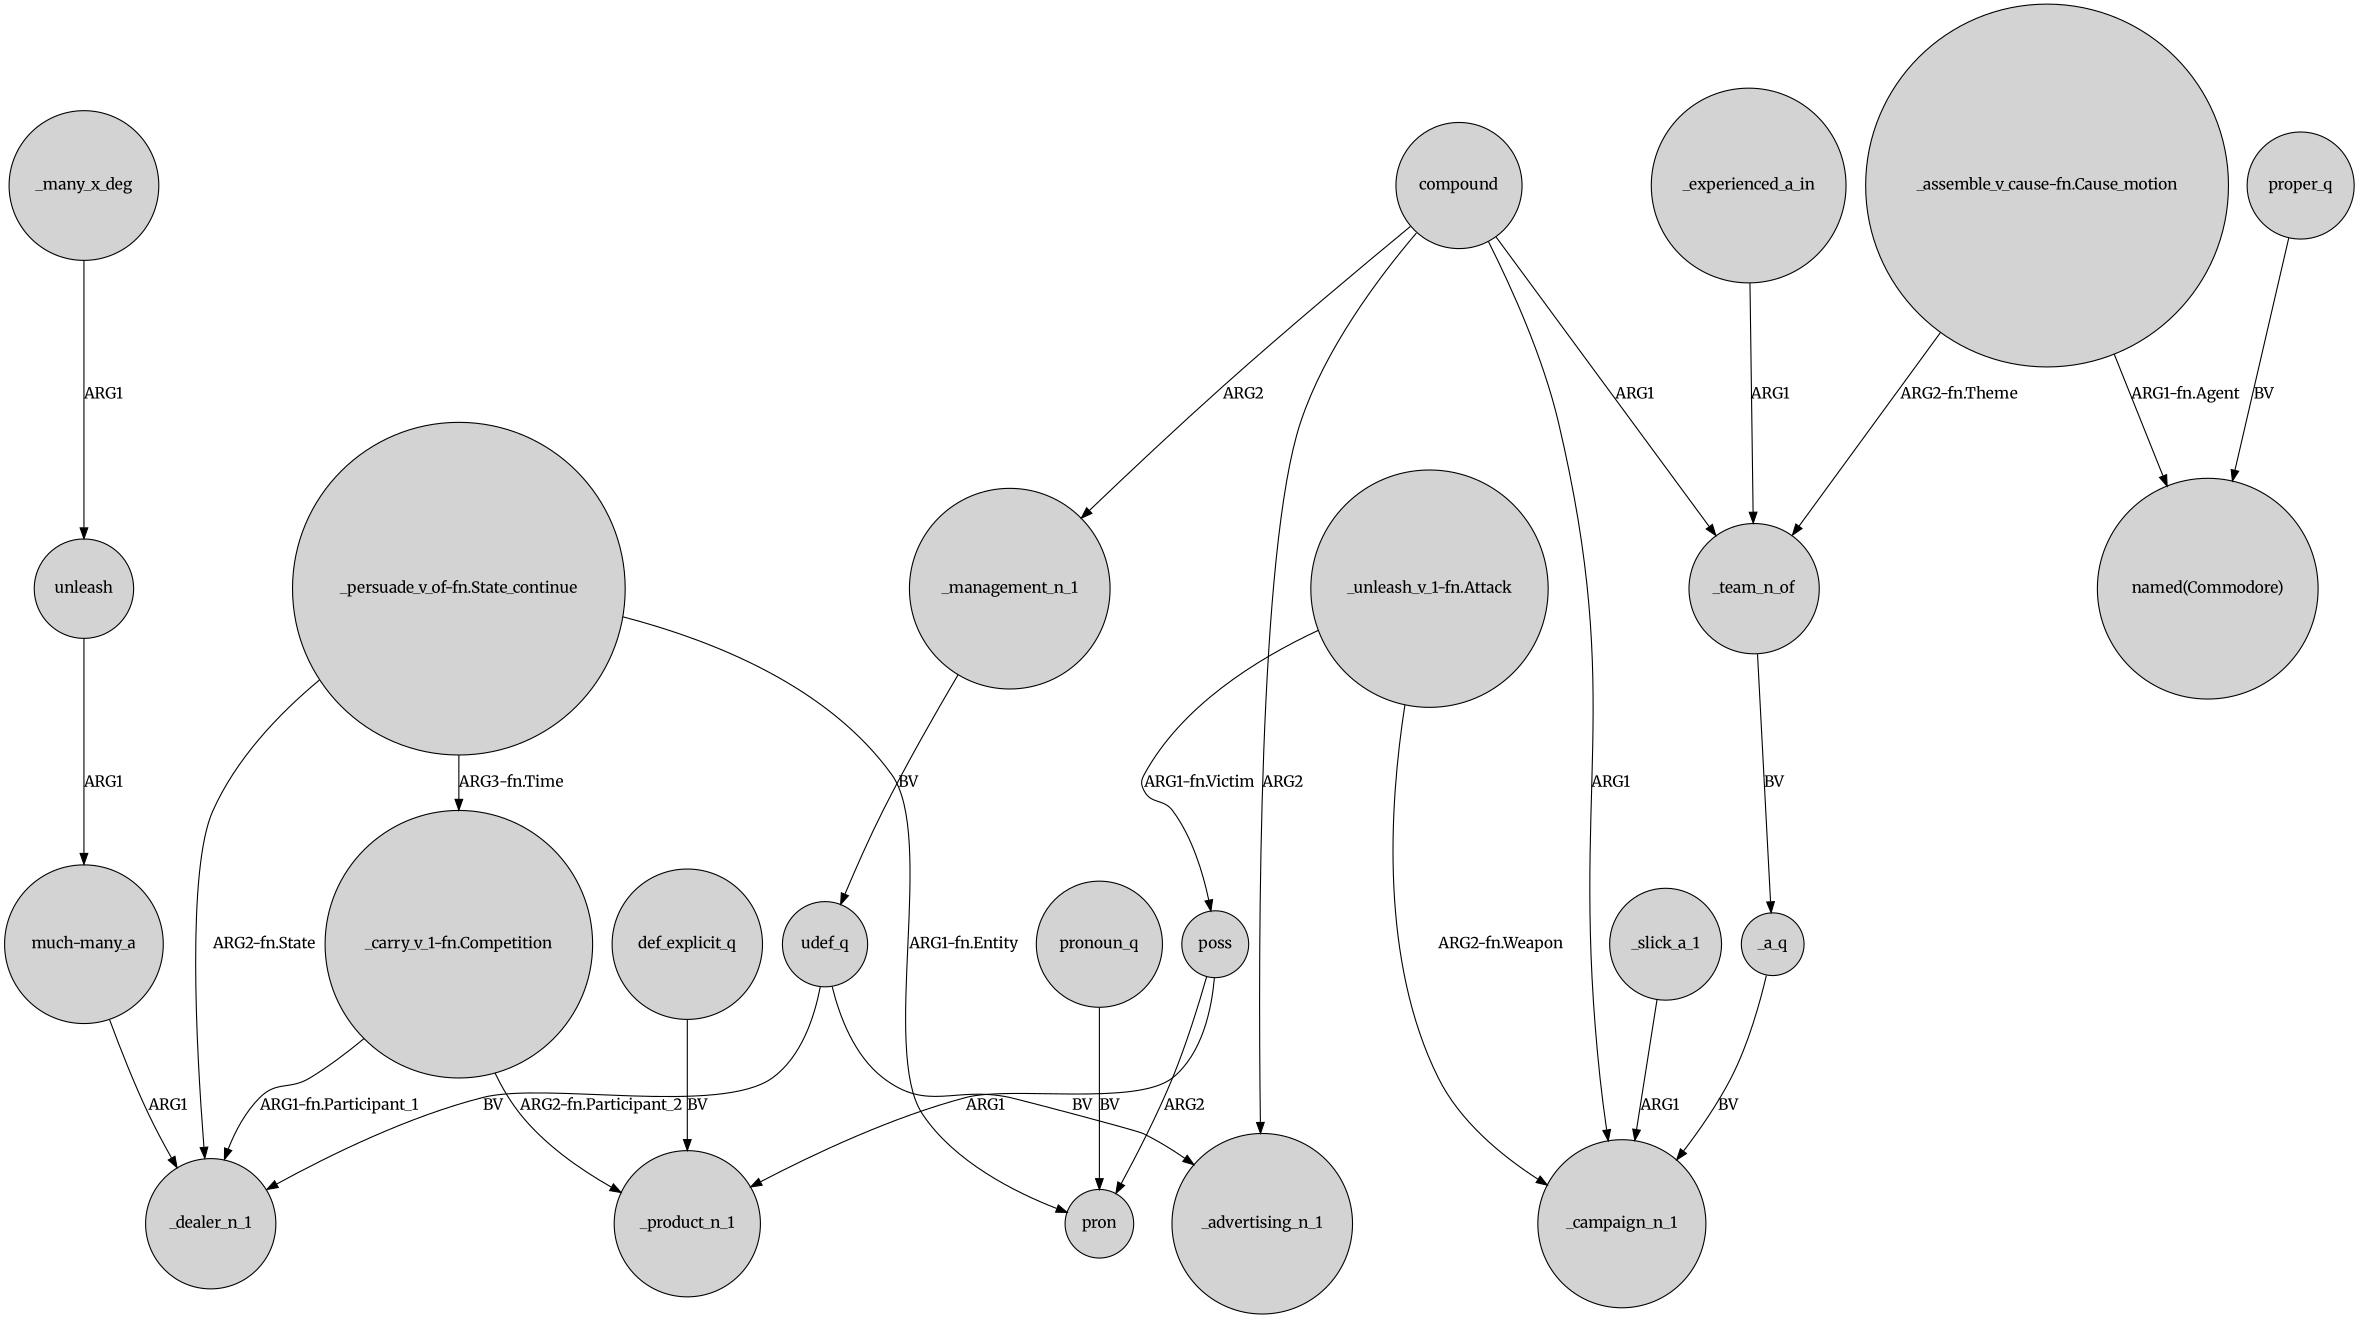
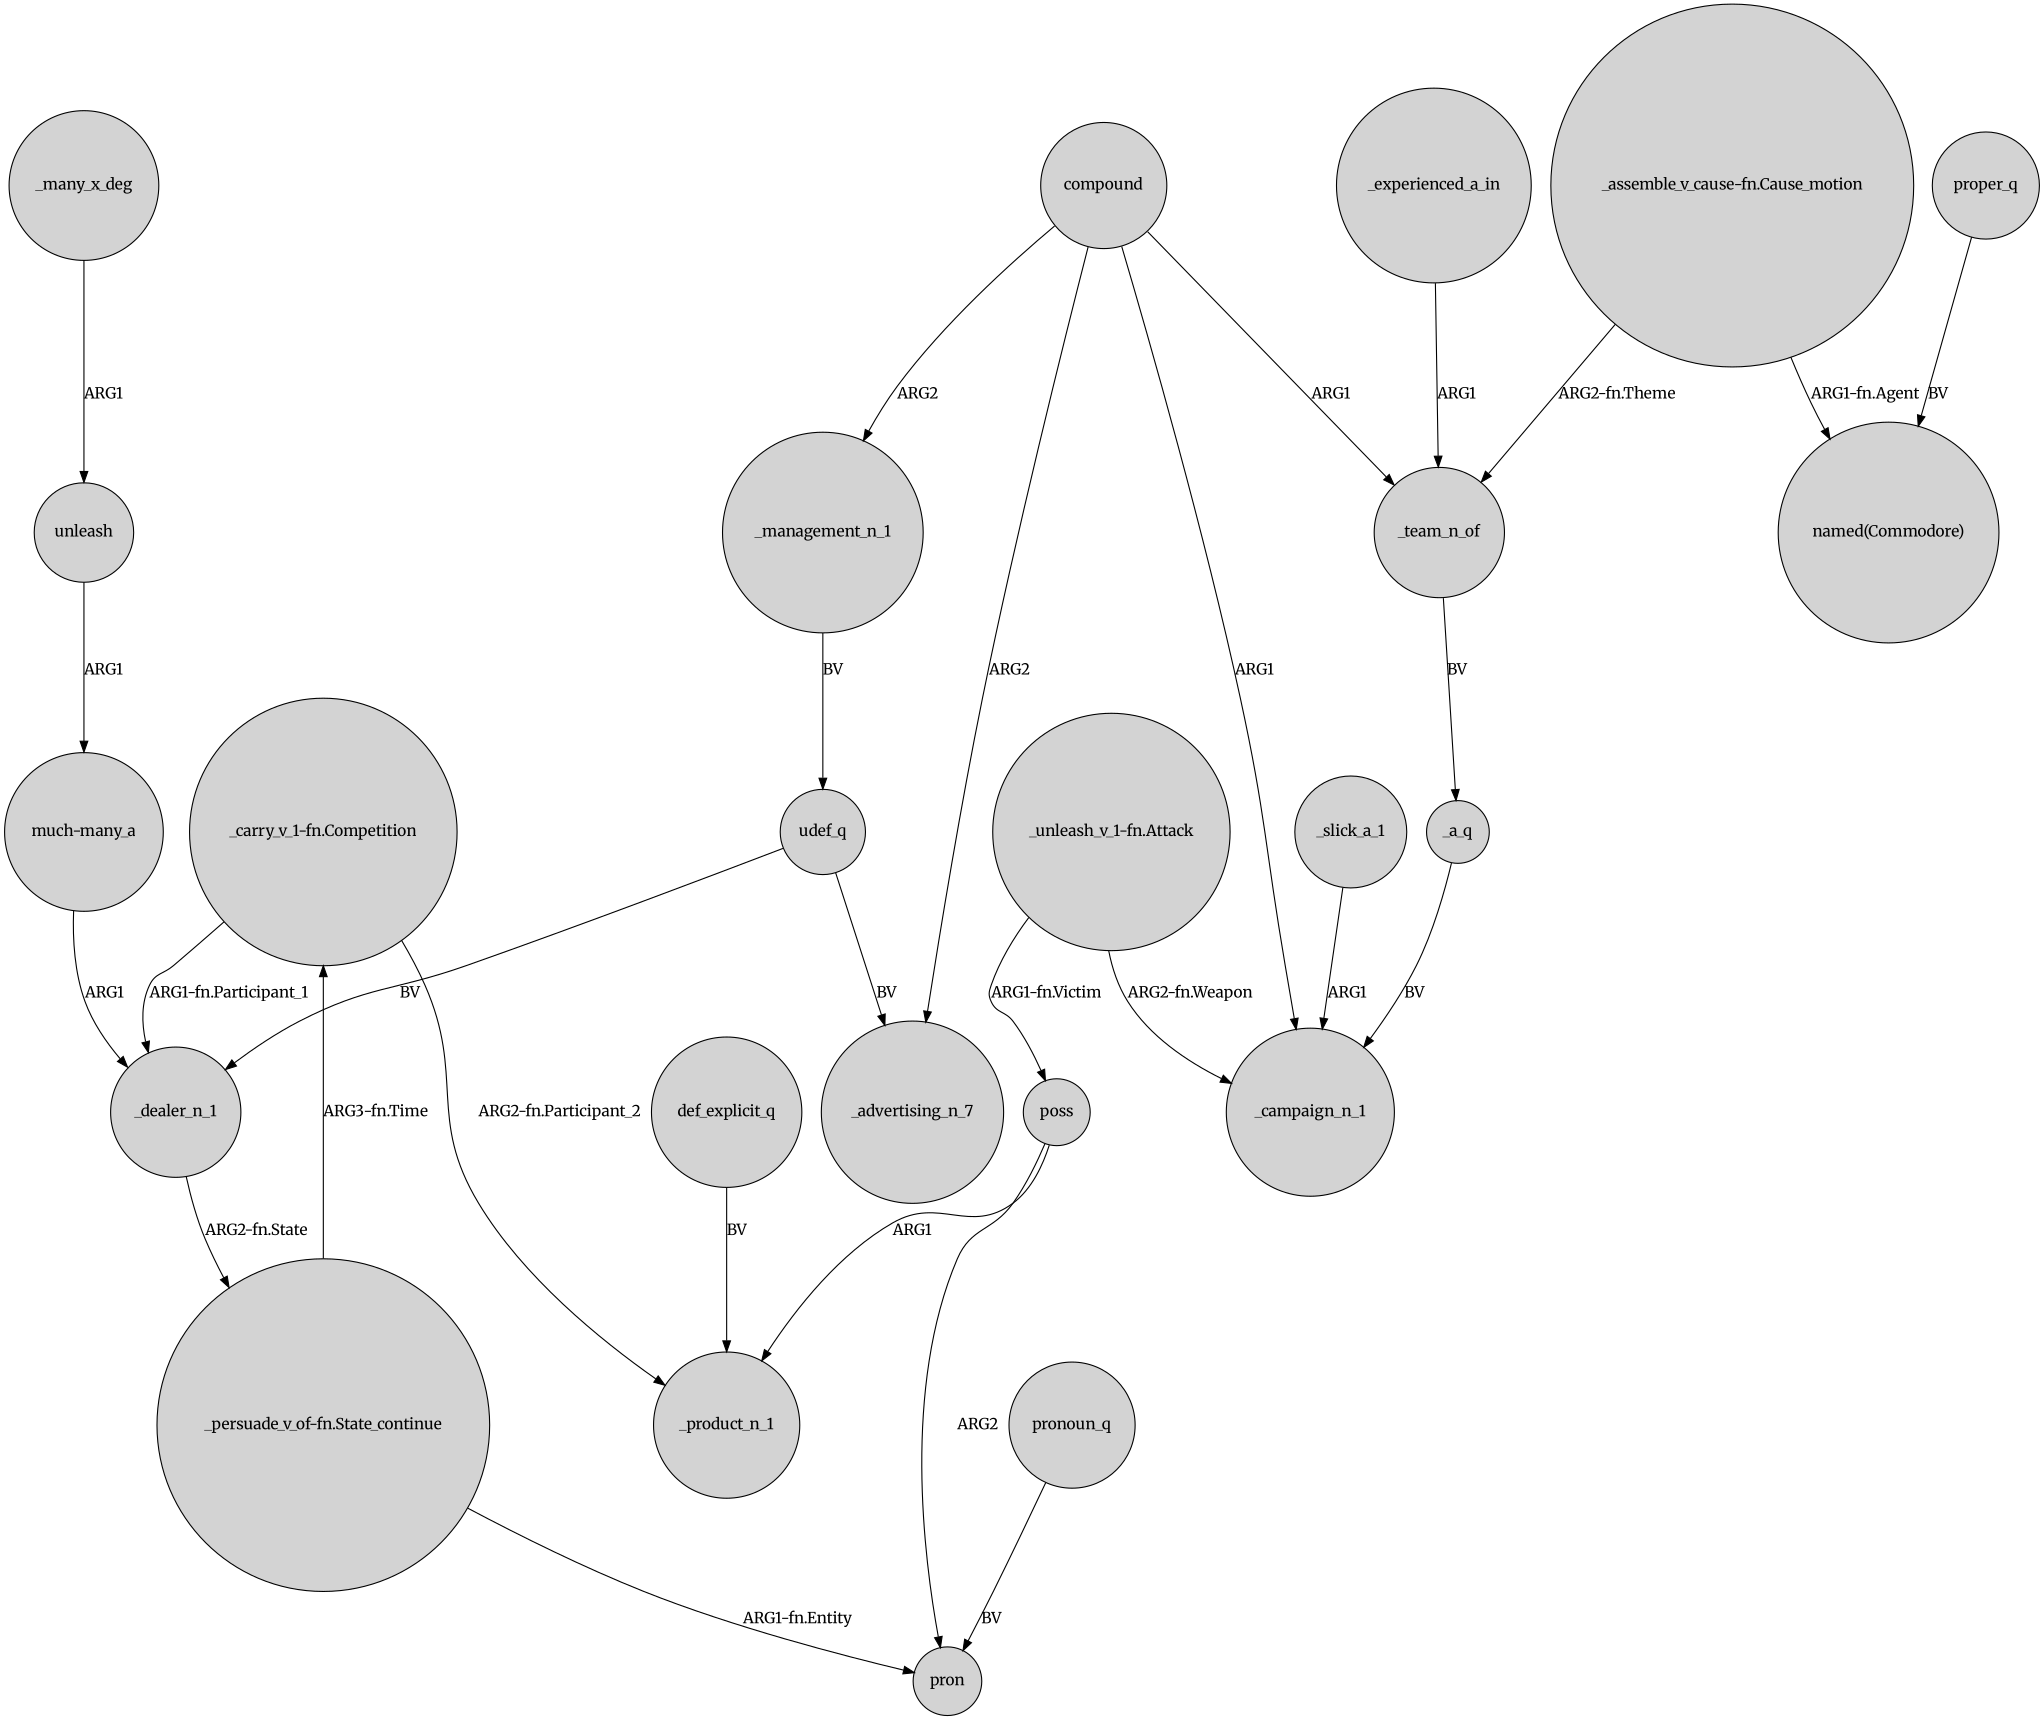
edge "_persuade_v_of-fn.State_continue" -> "_dealer_n_1": reversed
node "_advertising_n_1": label "_advertising_n_1" -> "_advertising_n_7"
